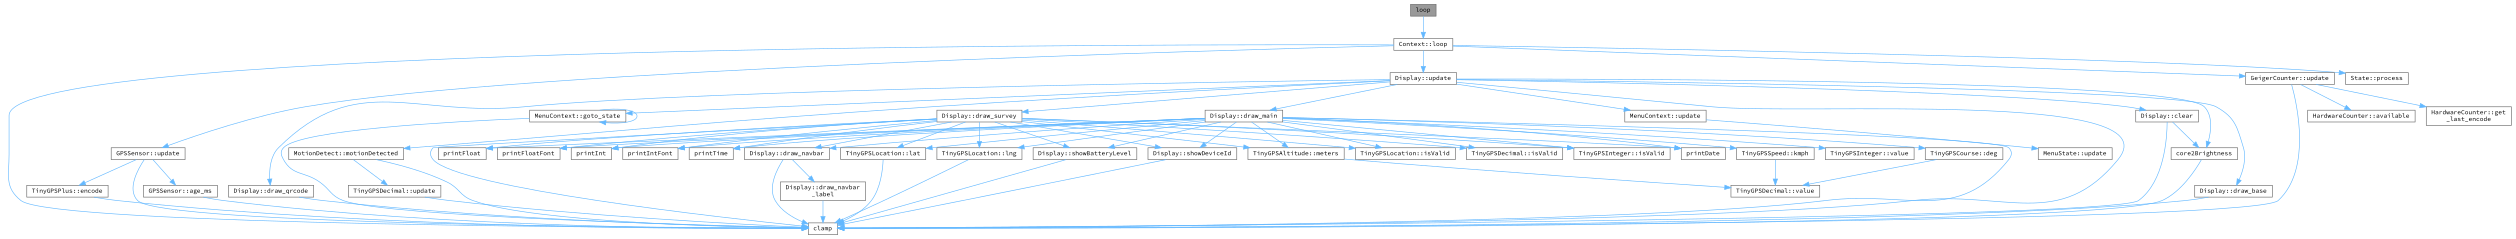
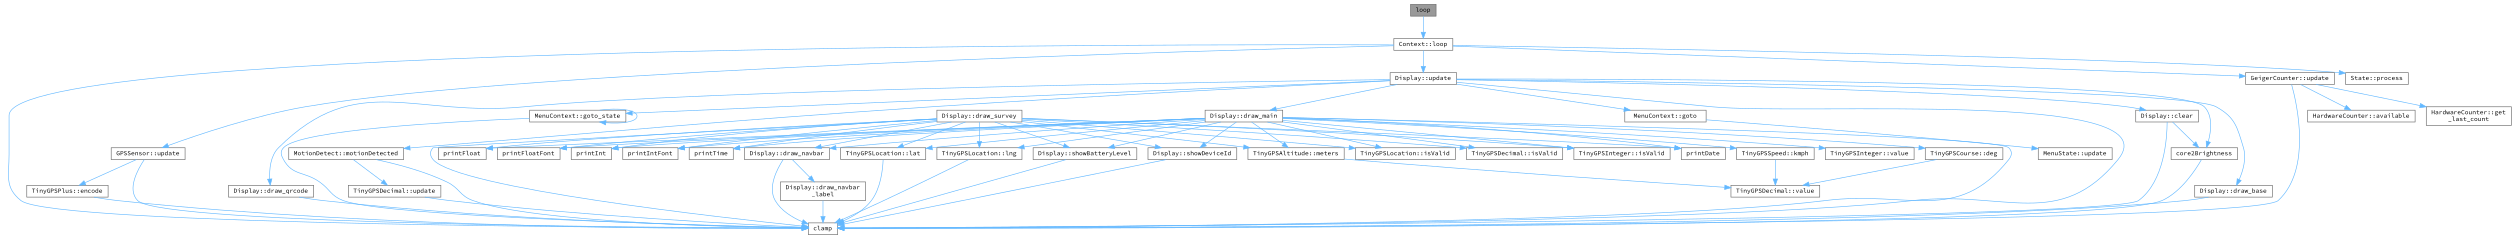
edge "Display::update" -> "Display::draw_survey": removed
node "MenuContext::update": label "MenuContext::update" -> "MenuContext::goto"
node "HardwareCounter::get _last_encode": label "HardwareCounter::get _last_encode" -> "HardwareCounter::get _last_count"
node "GPSSensor::age_ms": removed
